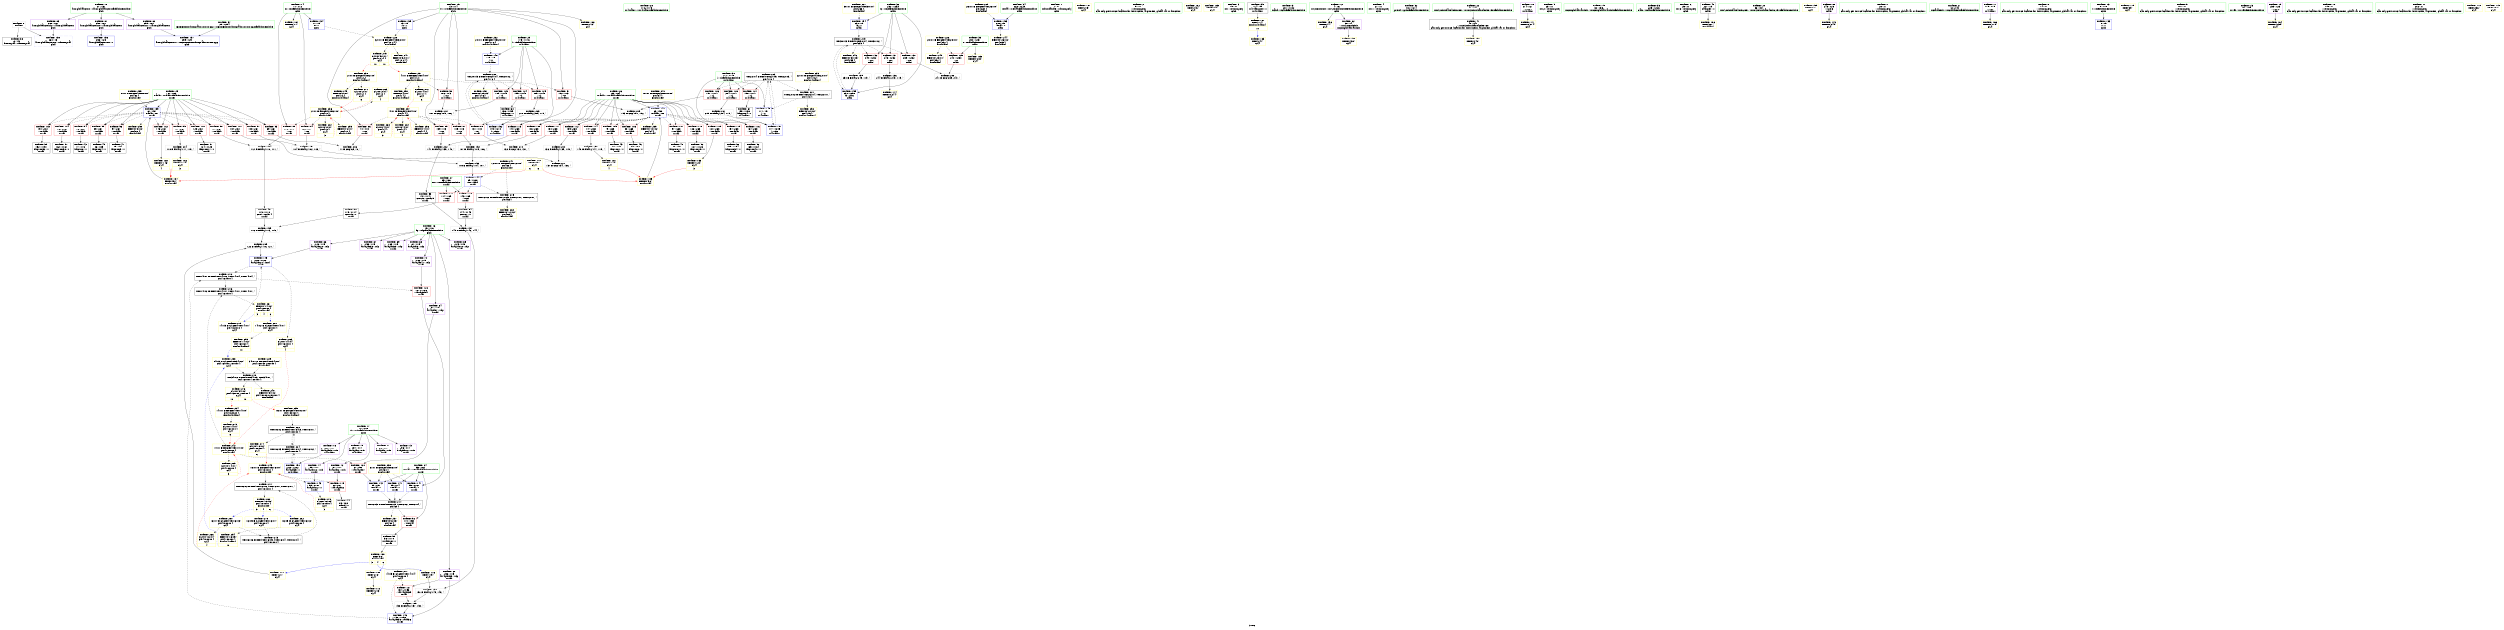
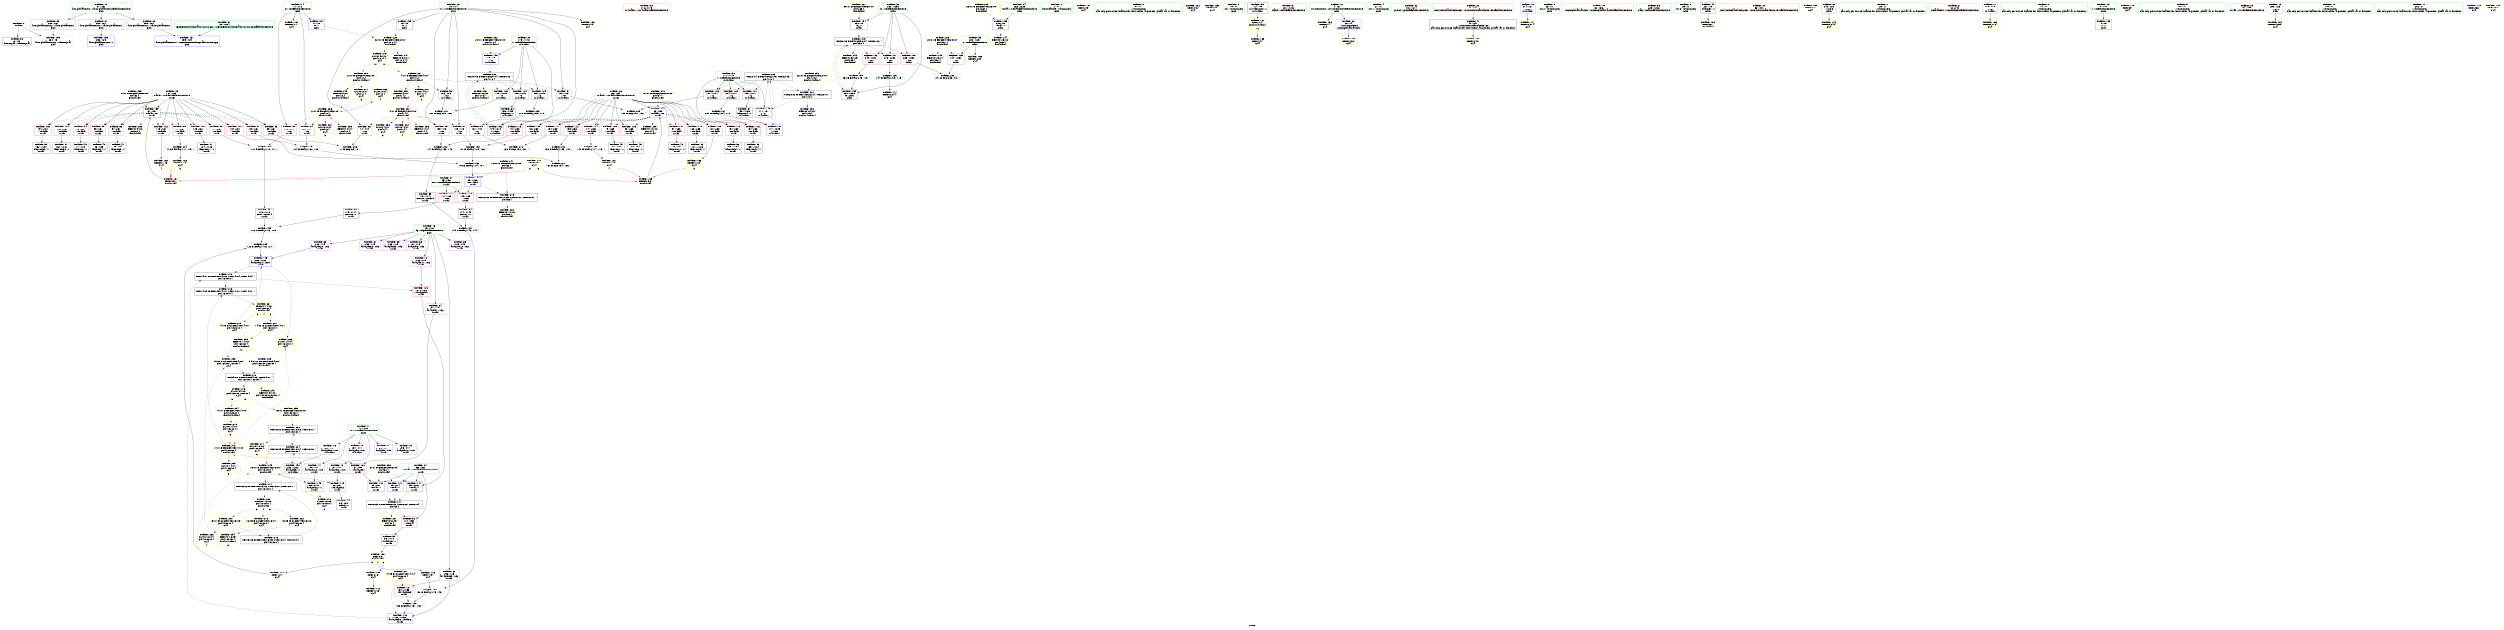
edge "NodeID: 17" -> "NodeID: 76": color black -> blue
